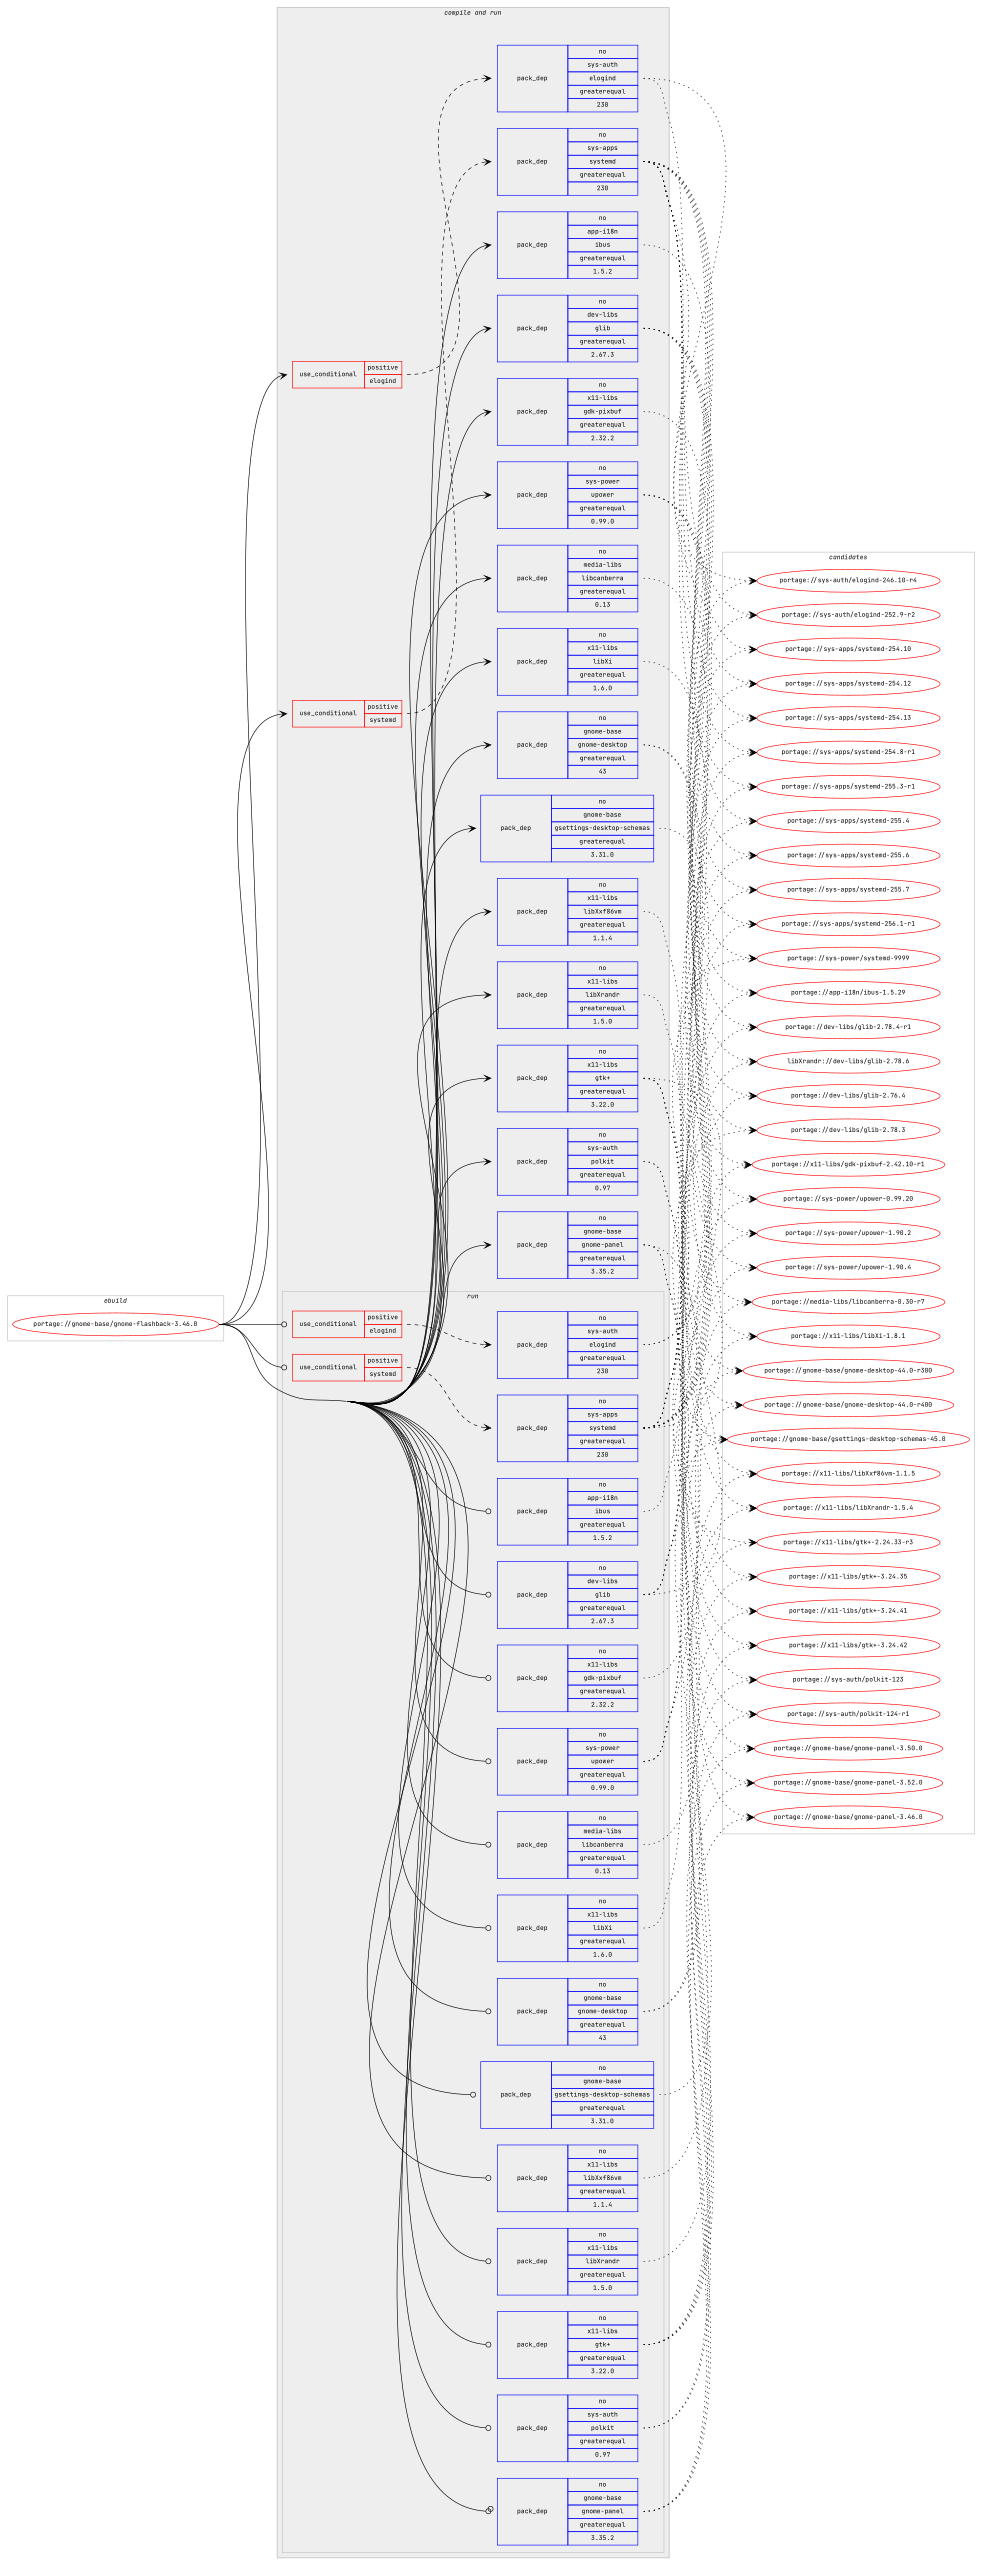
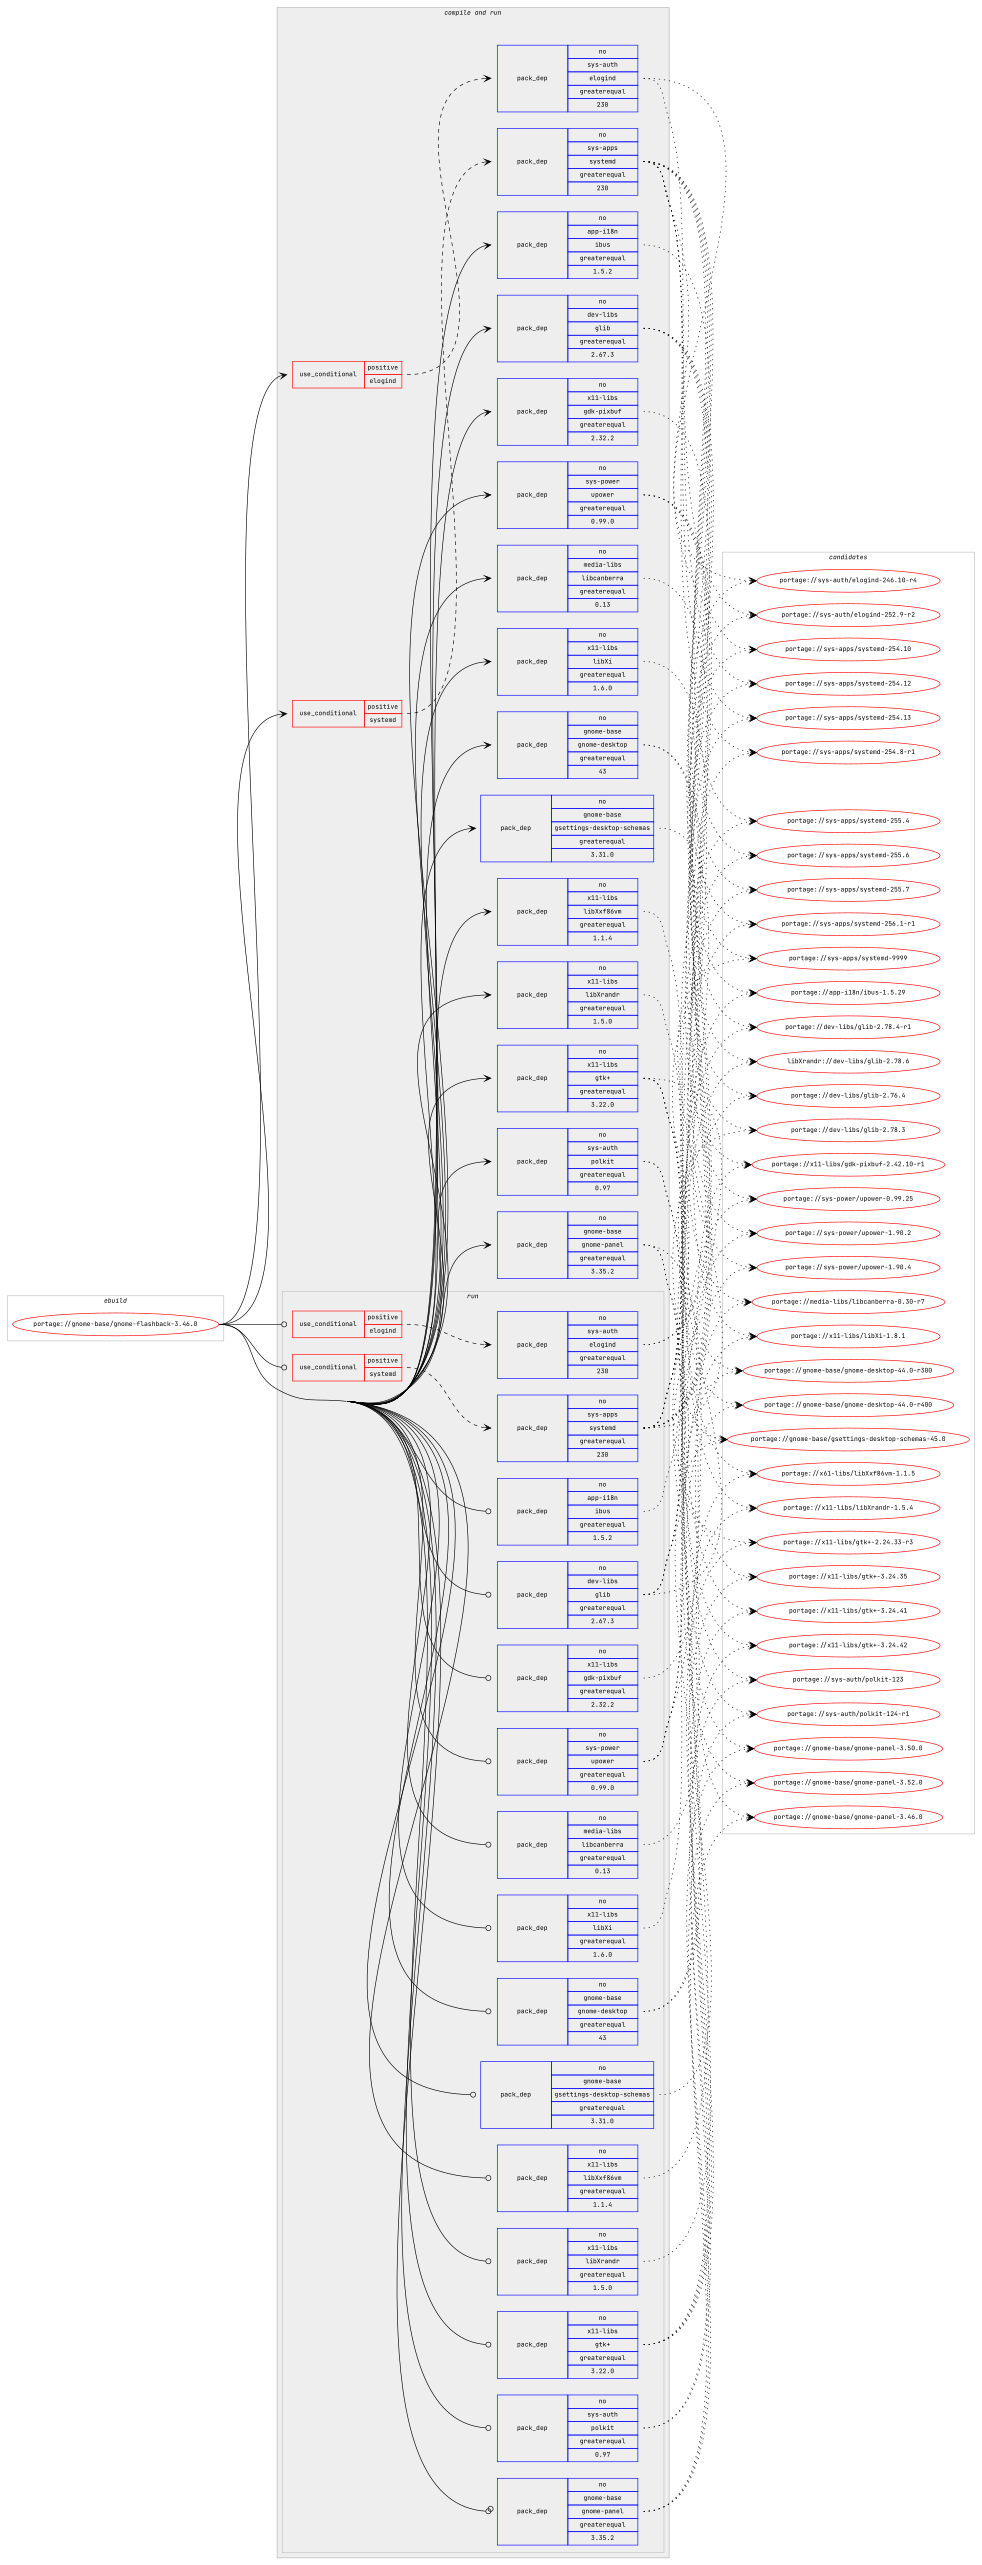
node "portage://sys-apps/systemd-255.3-r1": removed
node "portage://sys-power/systemd-9999": label "portage://sys-power/systemd-9999" -> "portage://sys-apps/systemd-9999"
node "portage://sys-power/upower-0.99.20": label "portage://sys-power/upower-0.99.20" -> "portage://sys-power/upower-0.99.25"
node "portage://x11-libs/libXxf86vm-1.1.5": label "portage://x11-libs/libXxf86vm-1.1.5" -> "portage://x61-libs/libXxf86vm-1.1.5"
